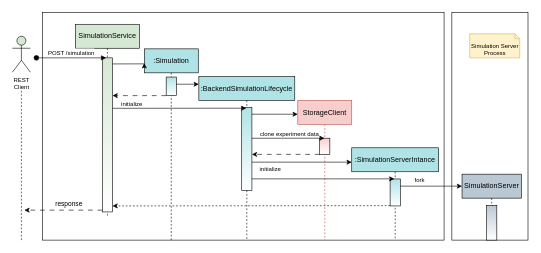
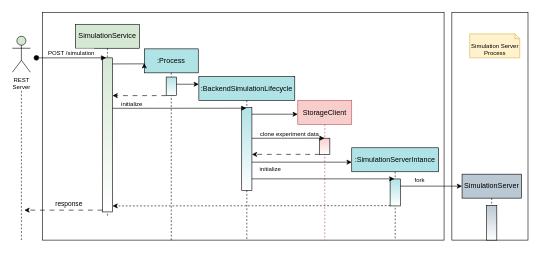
node ":Simulation": label ":Simulation" -> ":Process"
node "REST Client": label "REST Client" -> "REST Server"
